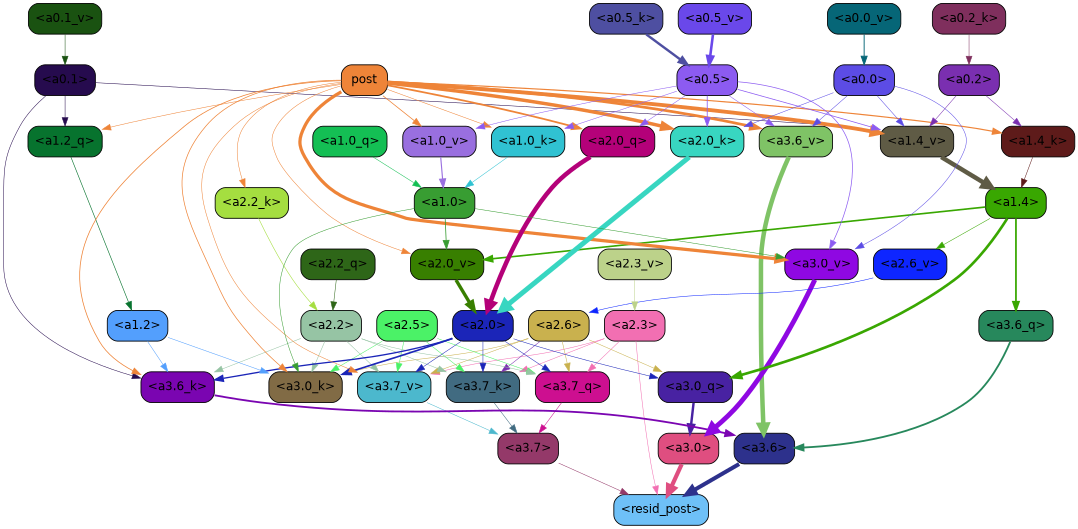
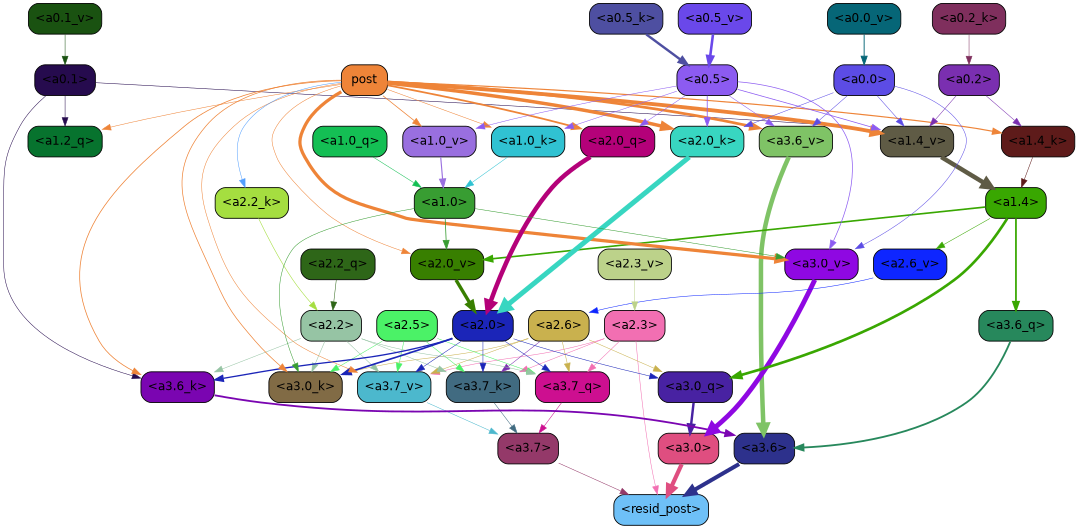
edge "post" -> "<a2.2_k>": color #ee8438 -> #539ffd
node "<a1.2>": removed
